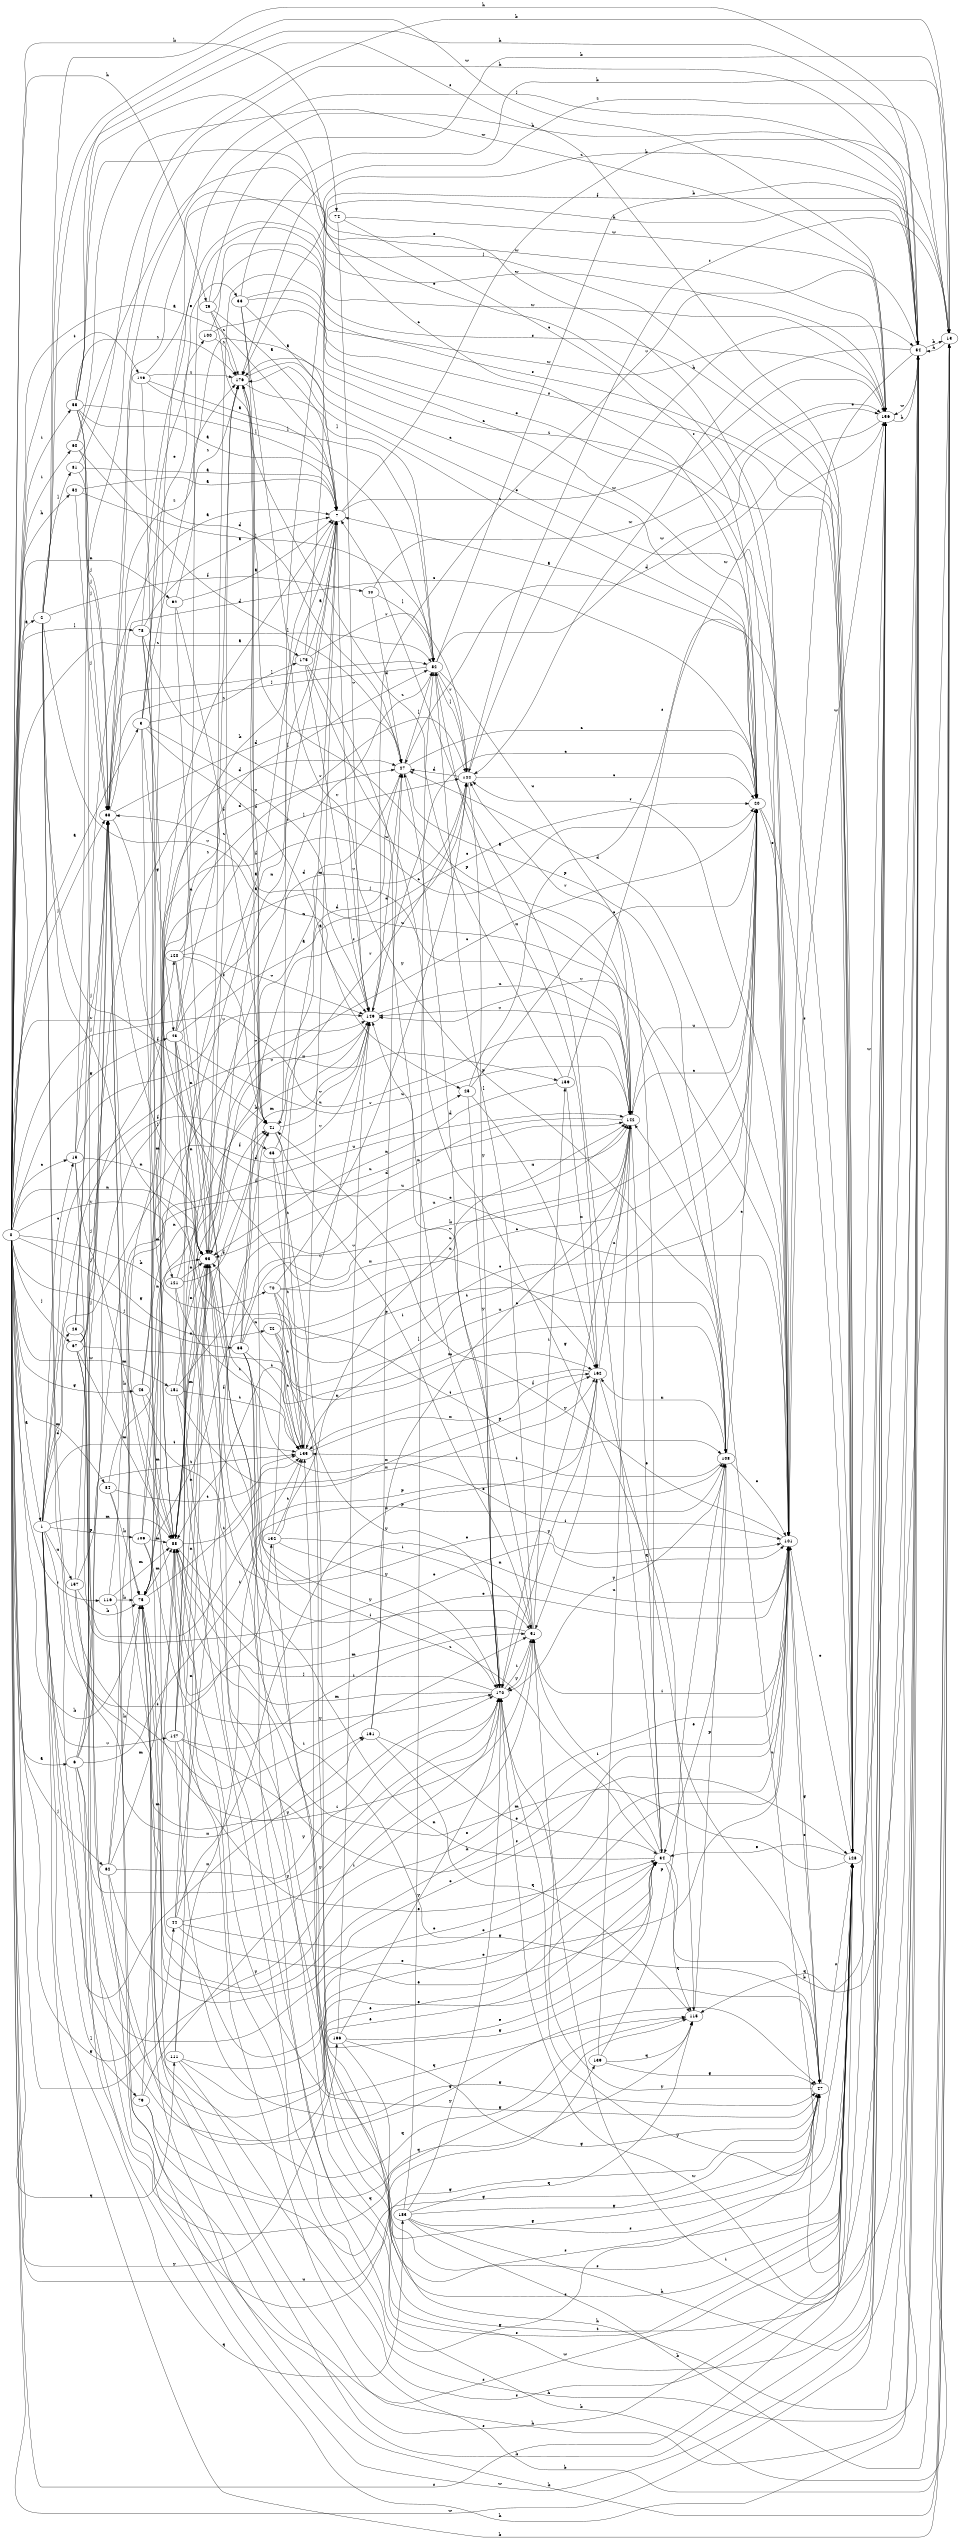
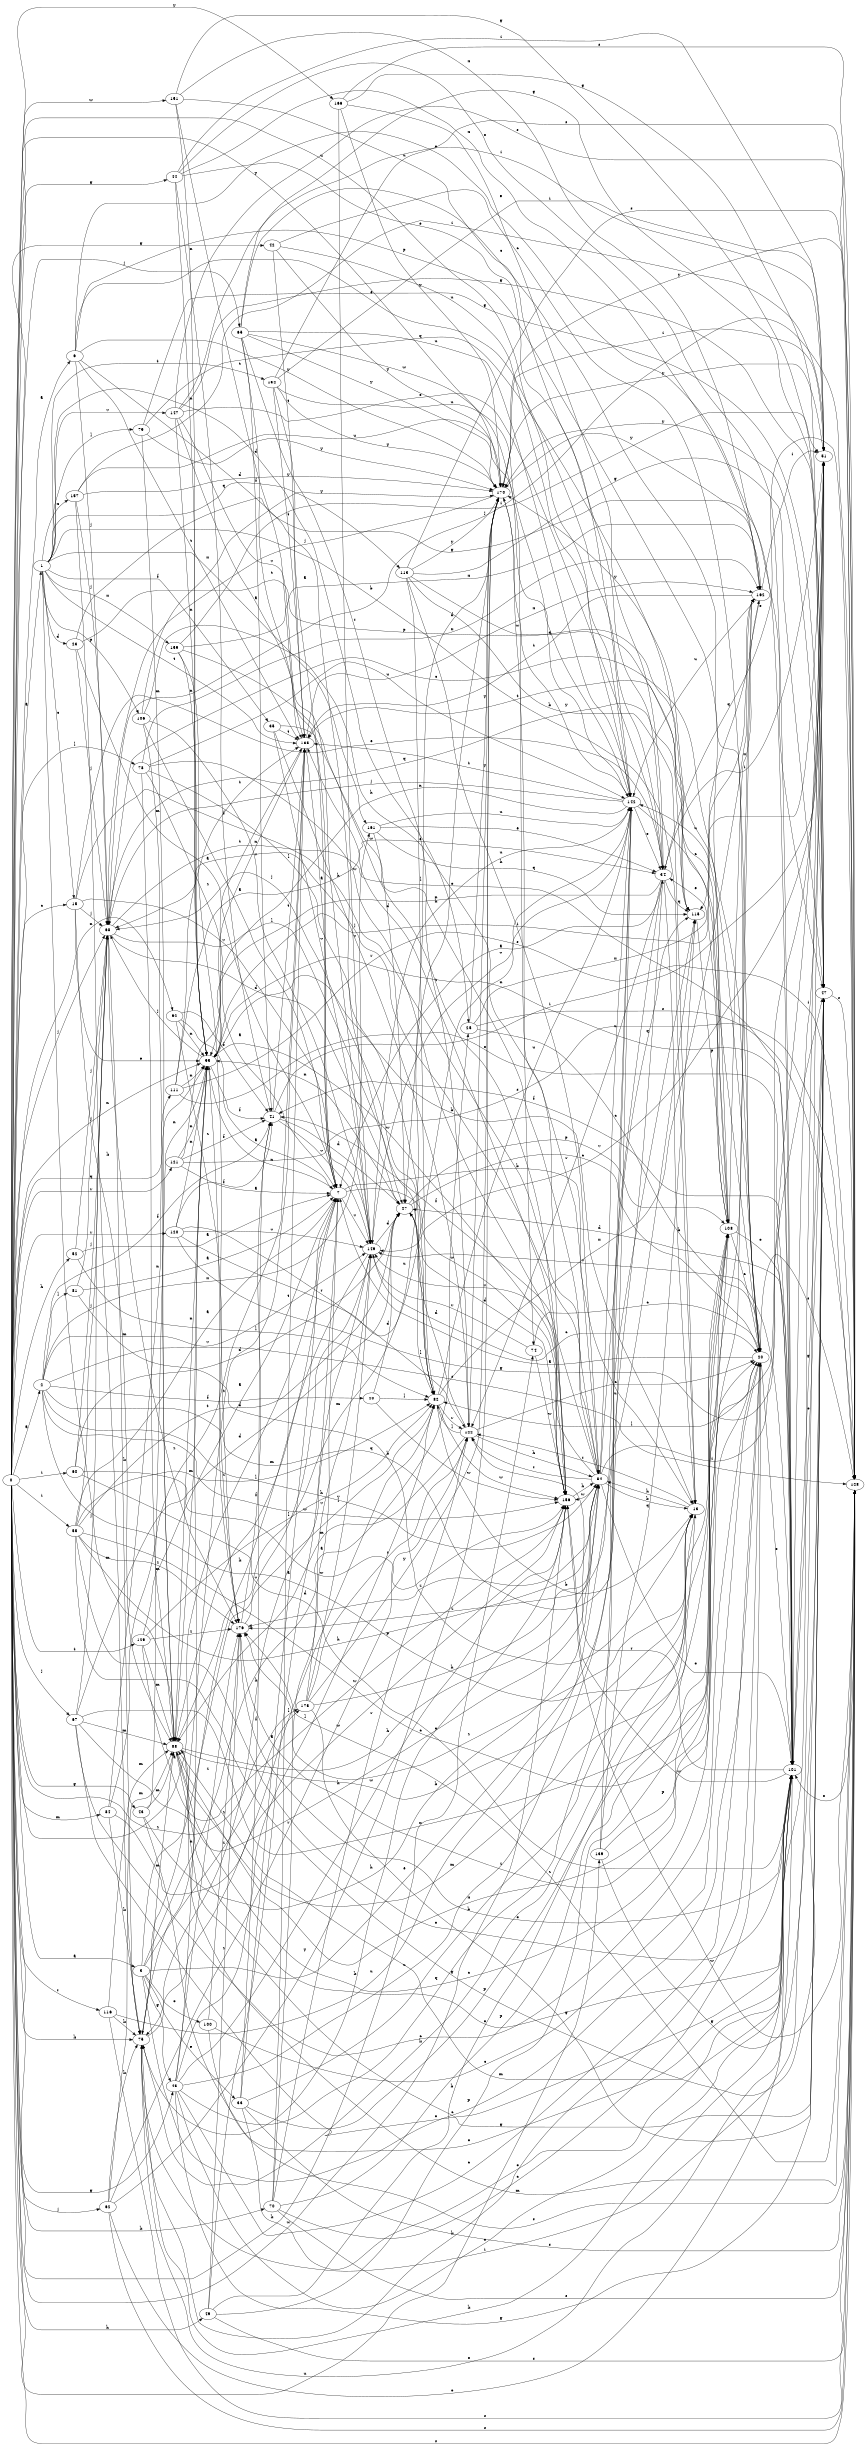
edge "15" -> "95": label "n" -> "e"
edge "51" -> "159": reversed
edge "170" -> "156": now "170" -> "74"
node "183": label "183" -> "113"
